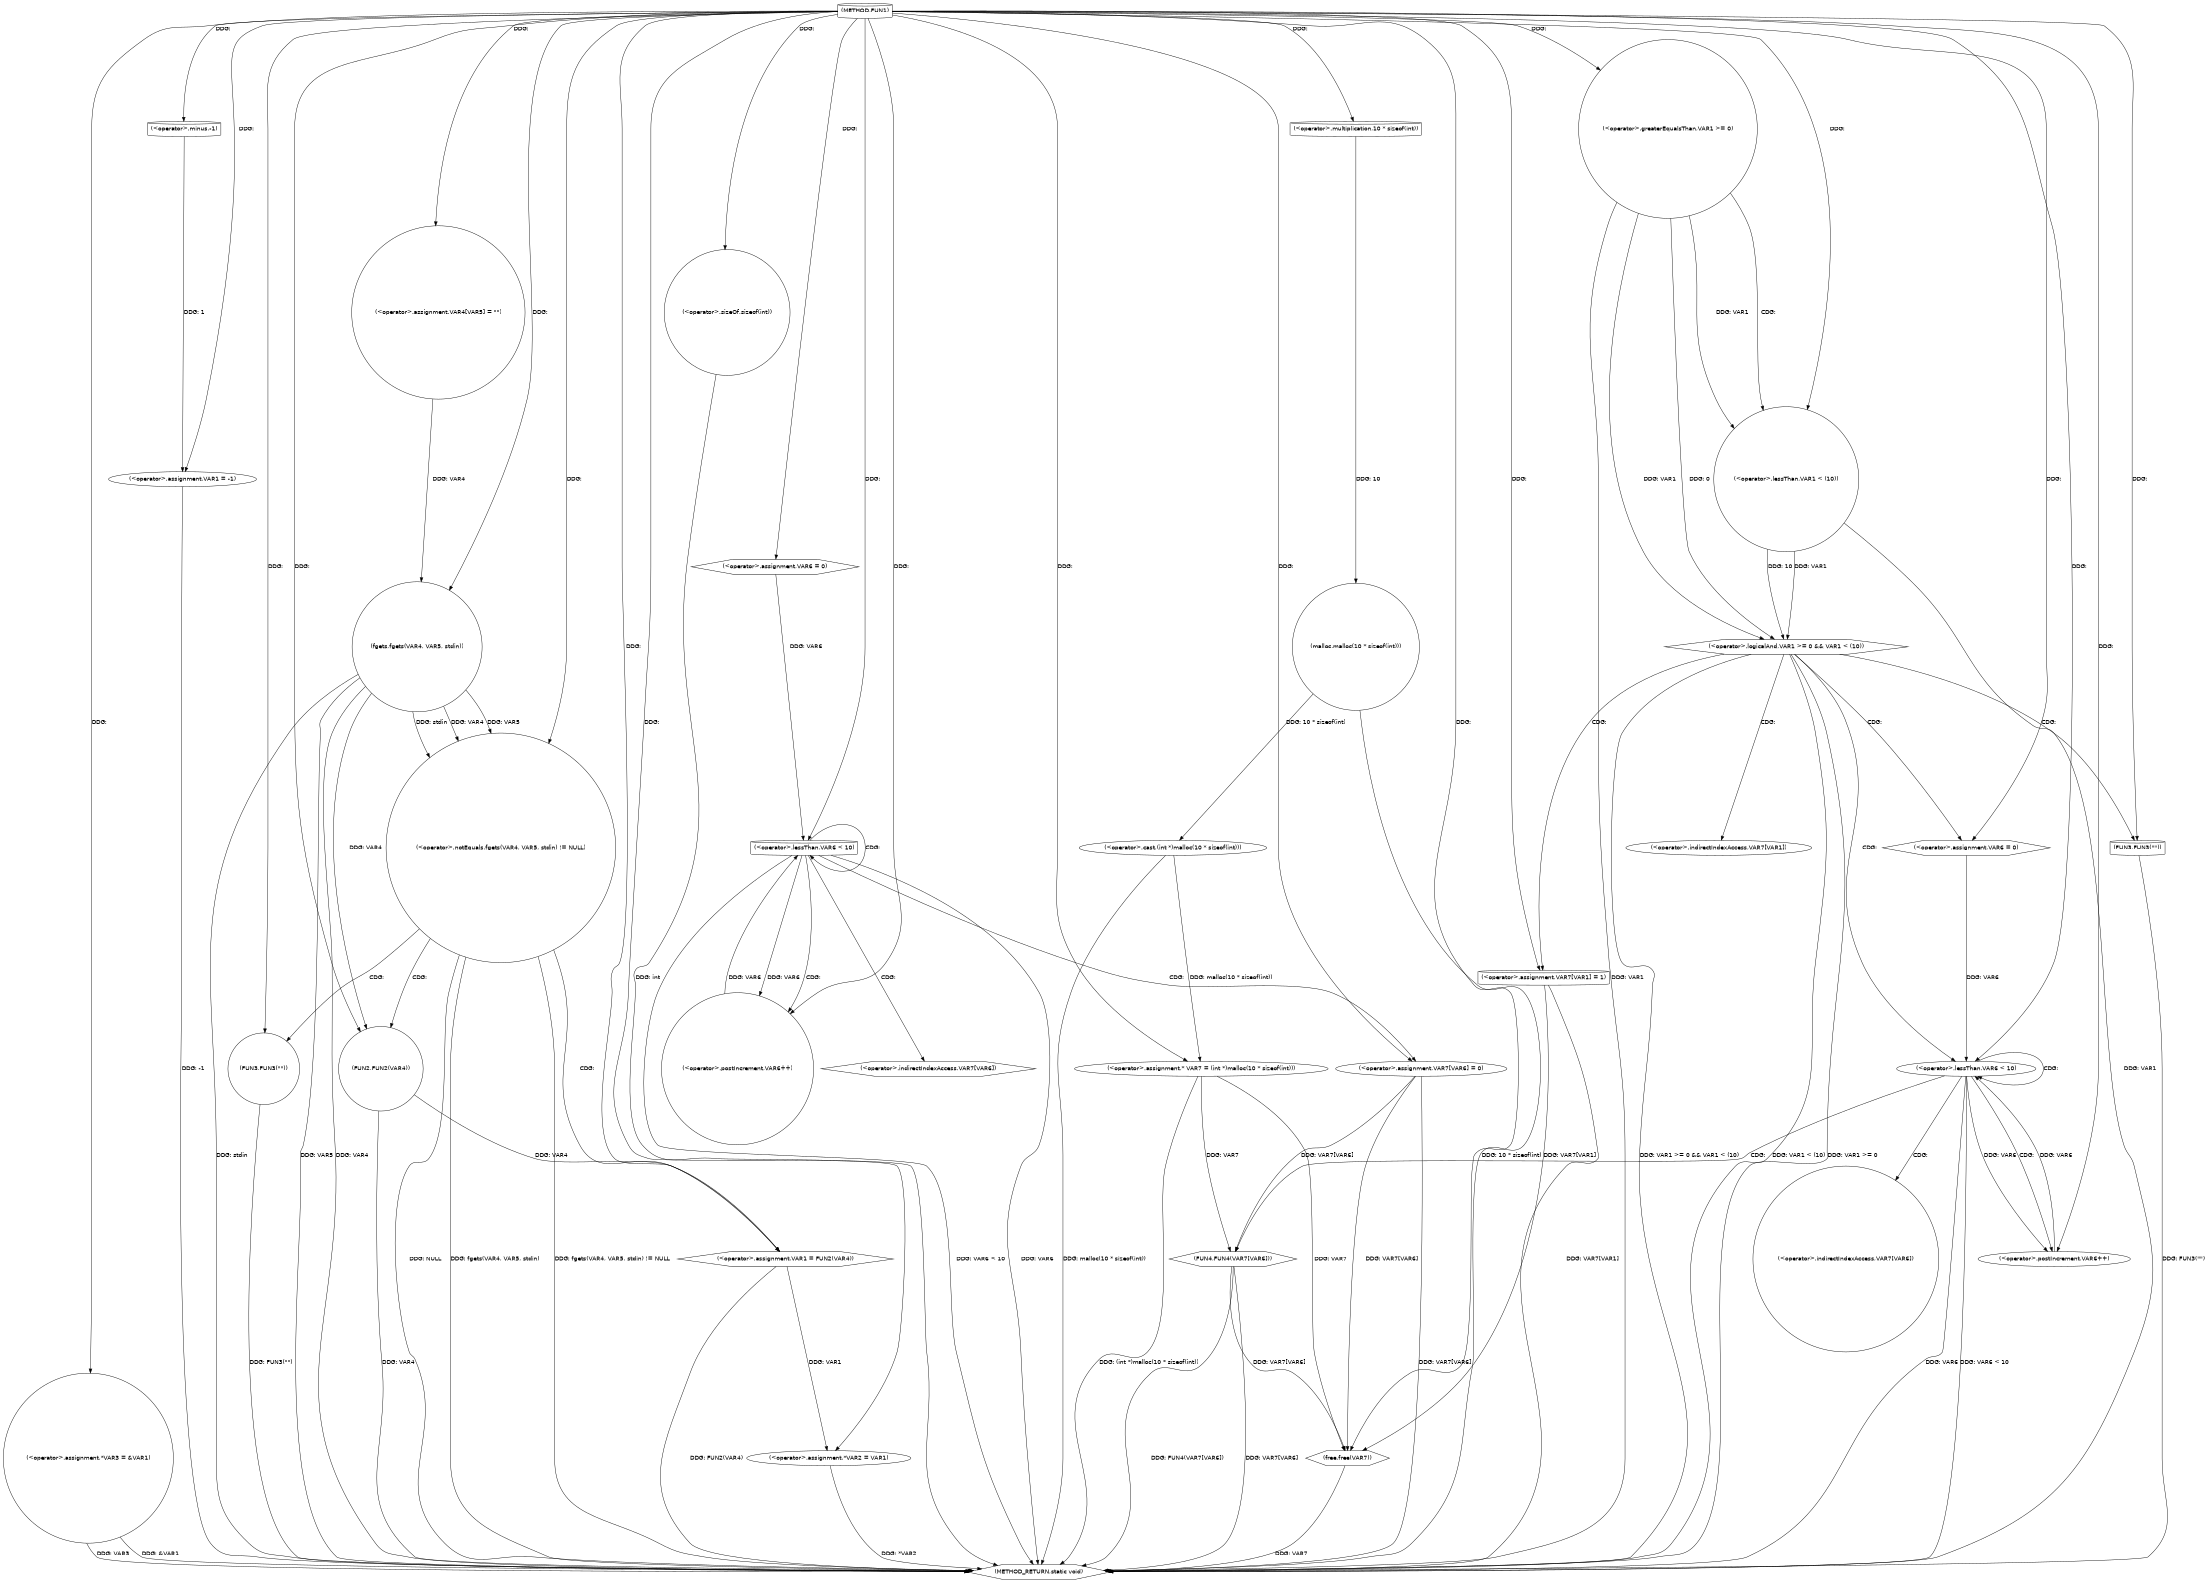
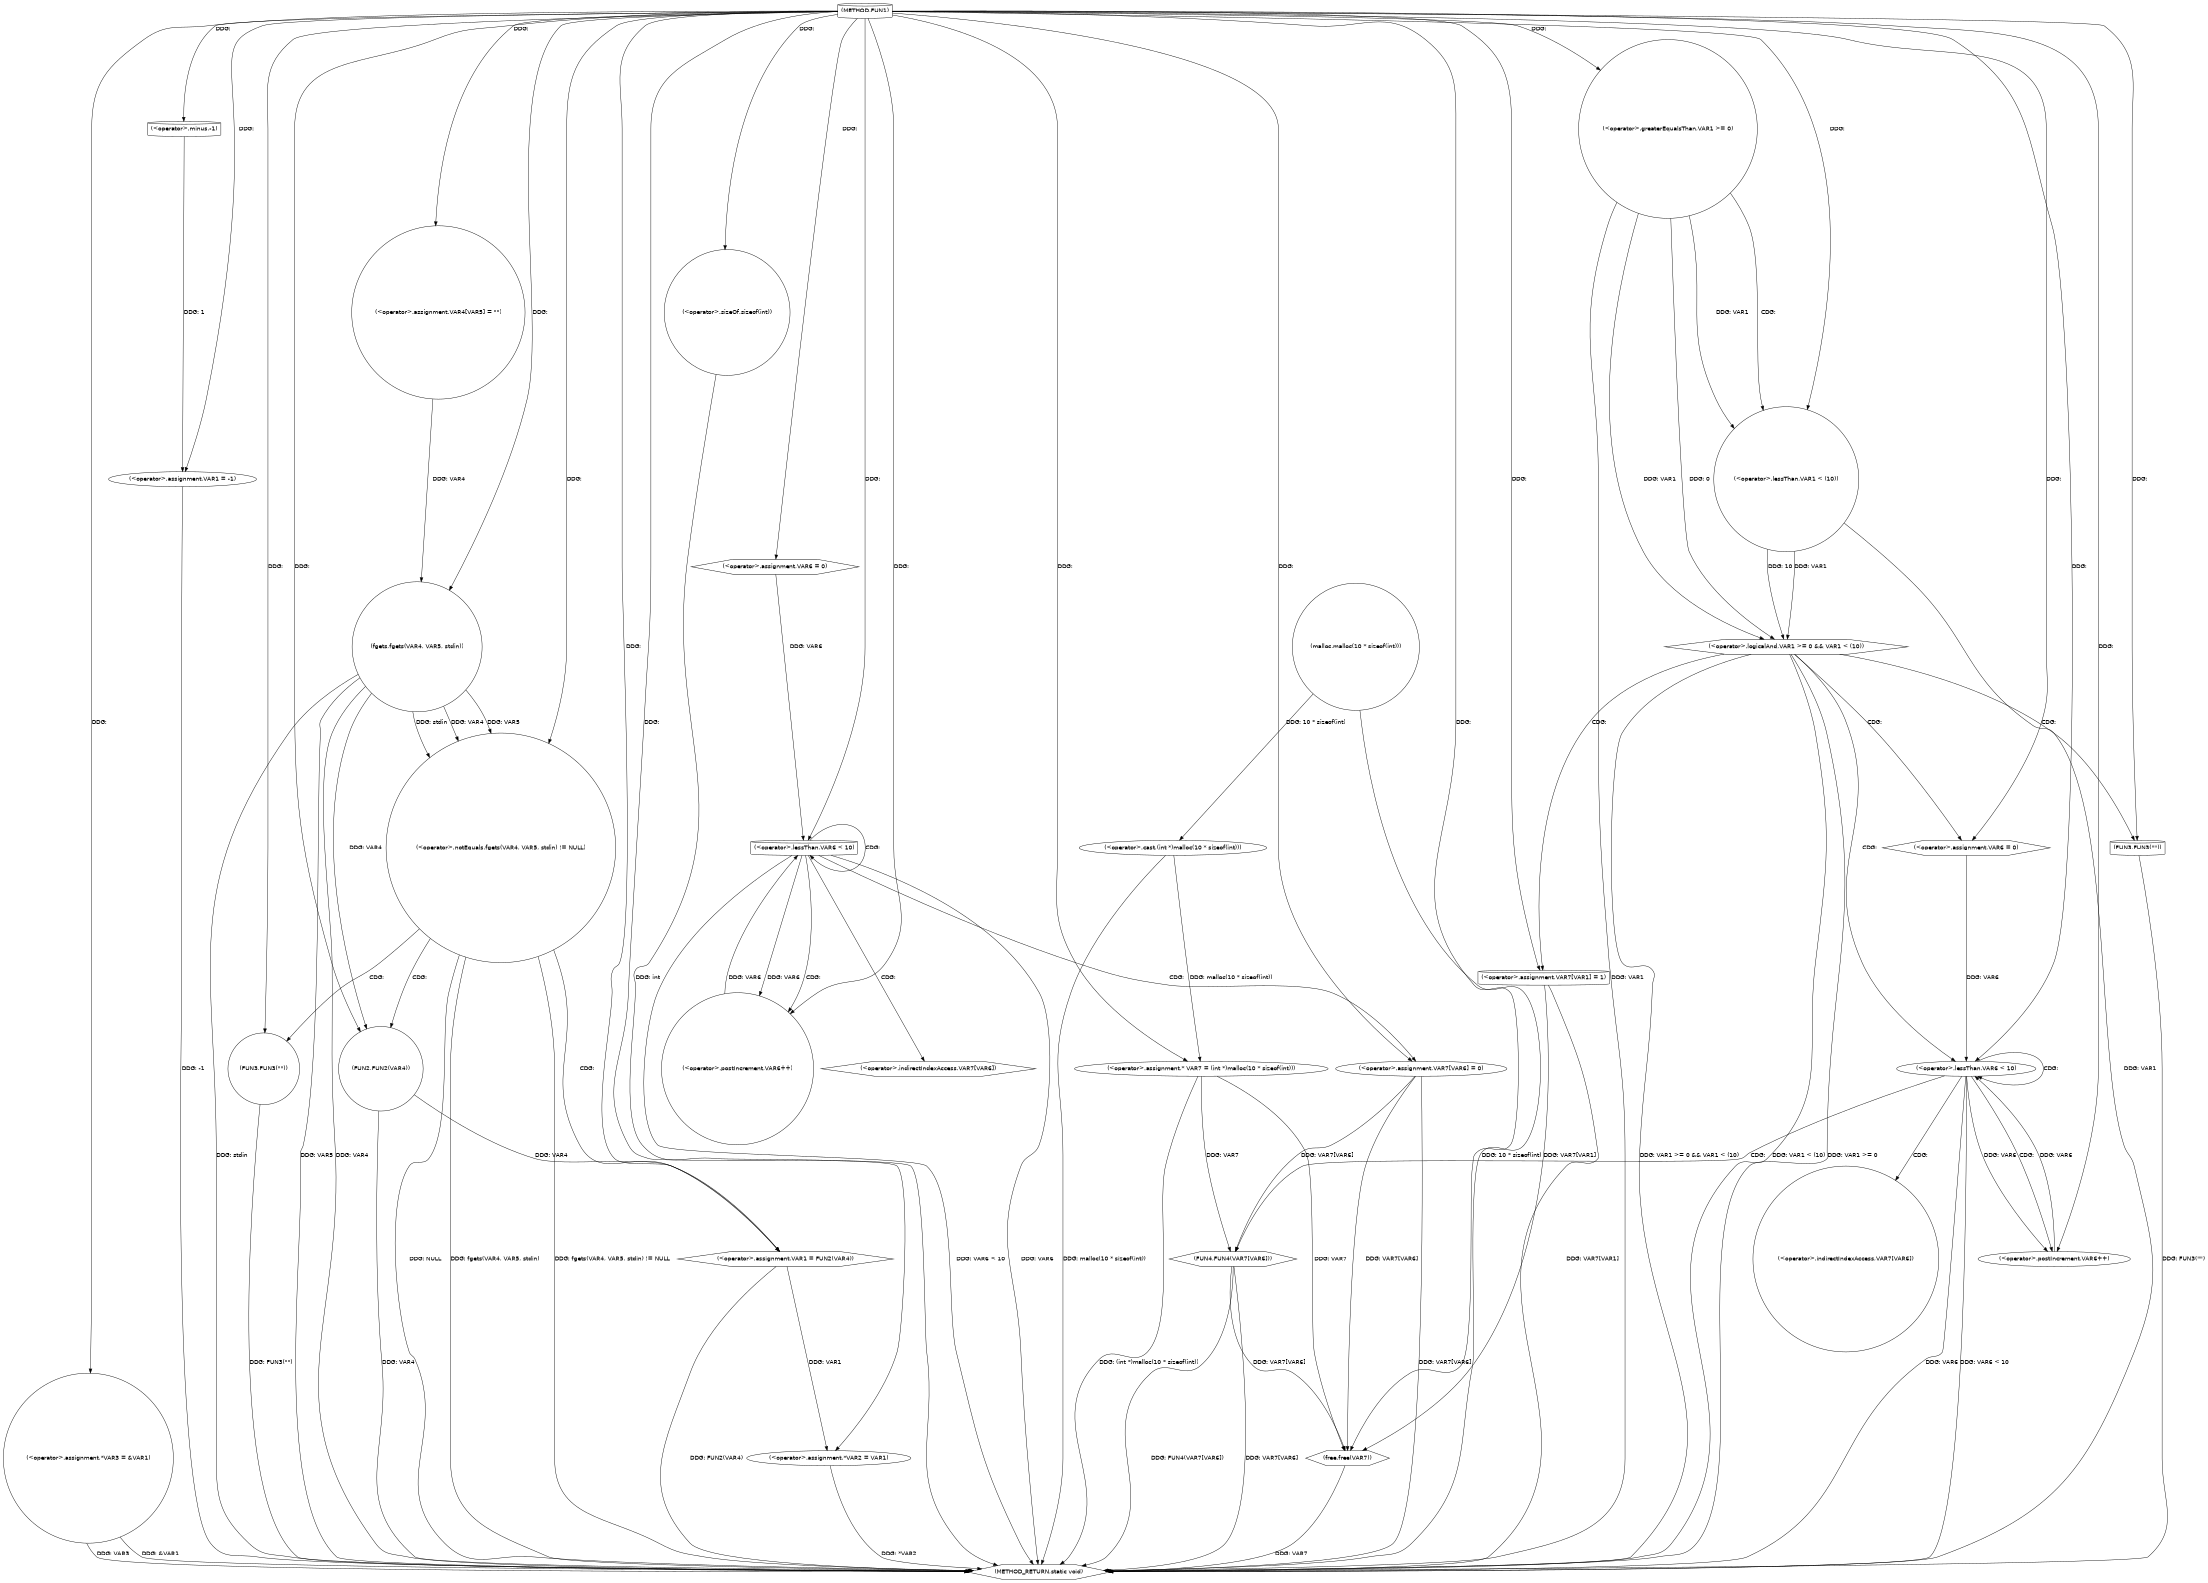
node "(<operator>.multiplication,10 * sizeof(int))": removed
node "(<operator>.indirectIndexAccess,VAR7[VAR1])": removed
